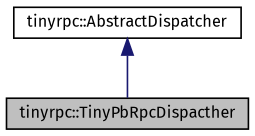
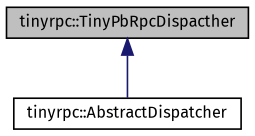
edge "tinyrpc::TinyPbRpcDispacther" -> "tinyrpc::AbstractDispatcher": reversed
